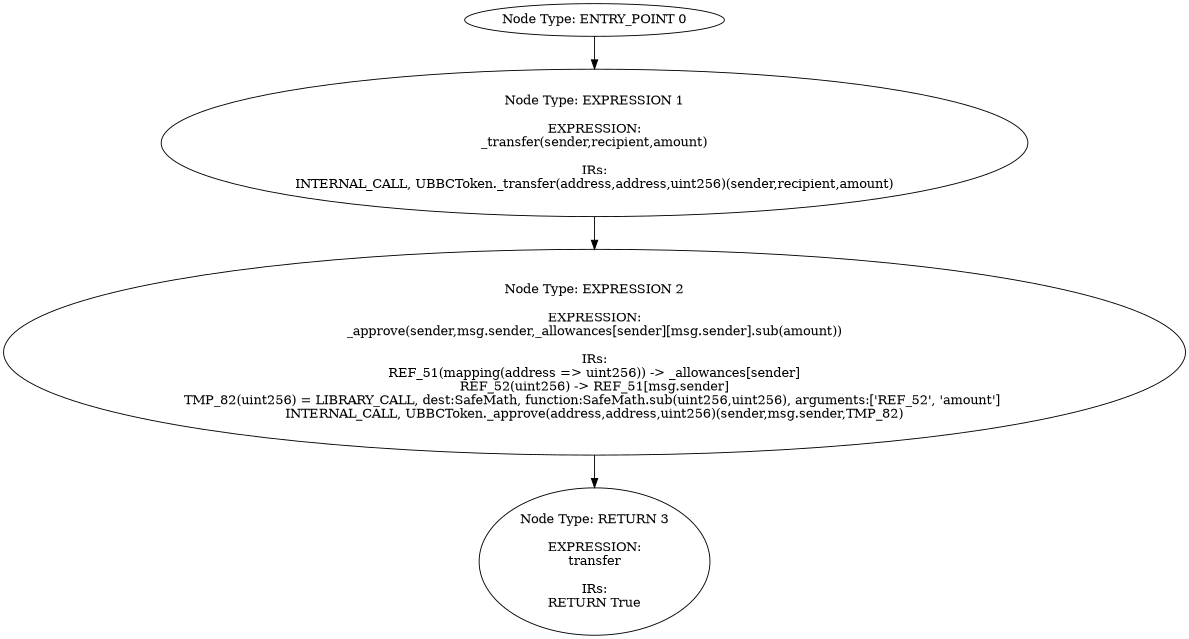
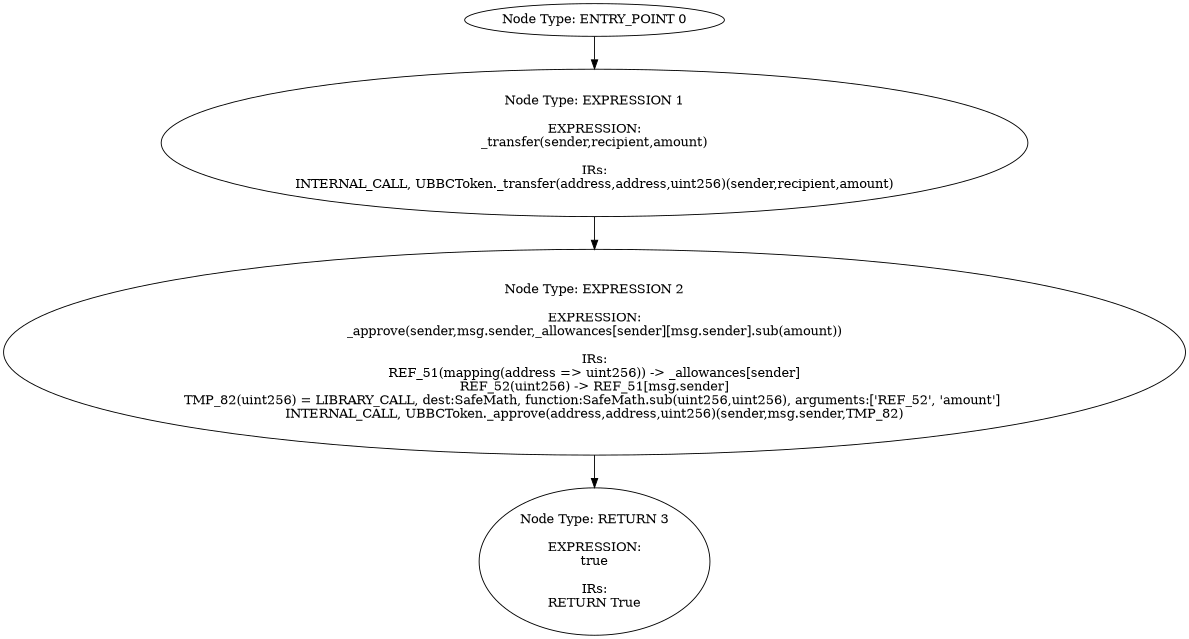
node "Node Type: RETURN 3 EXPRESSION: transfer IRs: RETURN True": label "Node Type: RETURN 3 EXPRESSION: transfer IRs: RETURN True" -> "Node Type: RETURN 3 EXPRESSION: true IRs: RETURN True"
